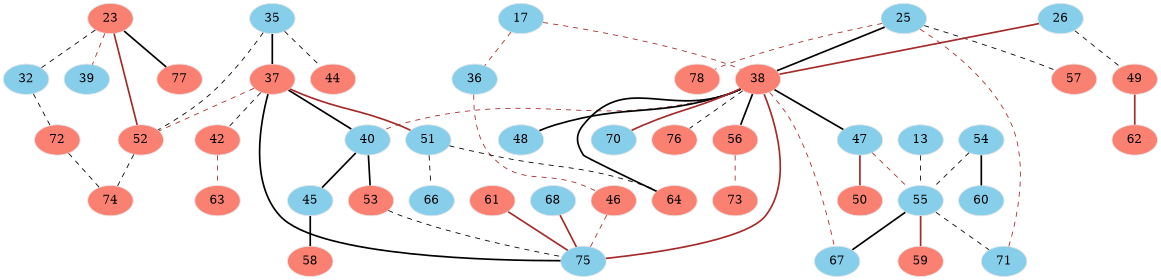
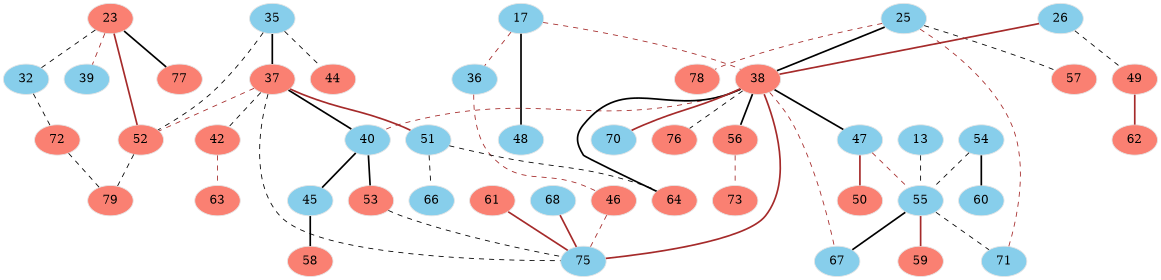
edge "38" -- "48": now "17" -- "48"
node "74": label "74" -> "79"
edge "37" -- "75": style bold -> dashed
